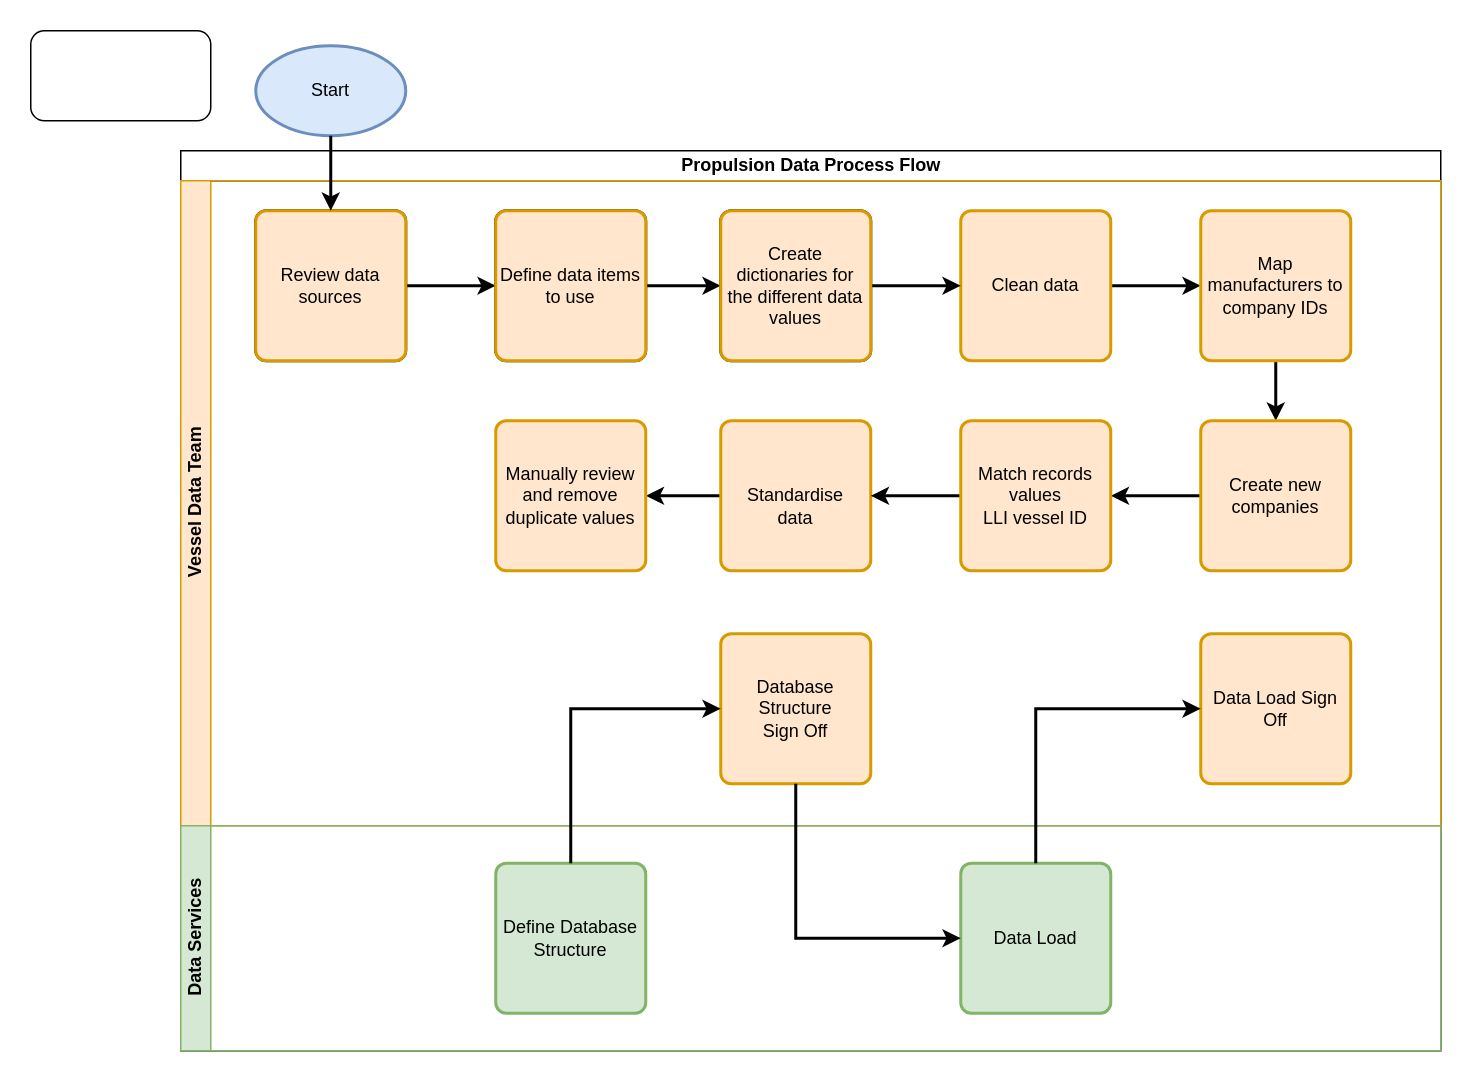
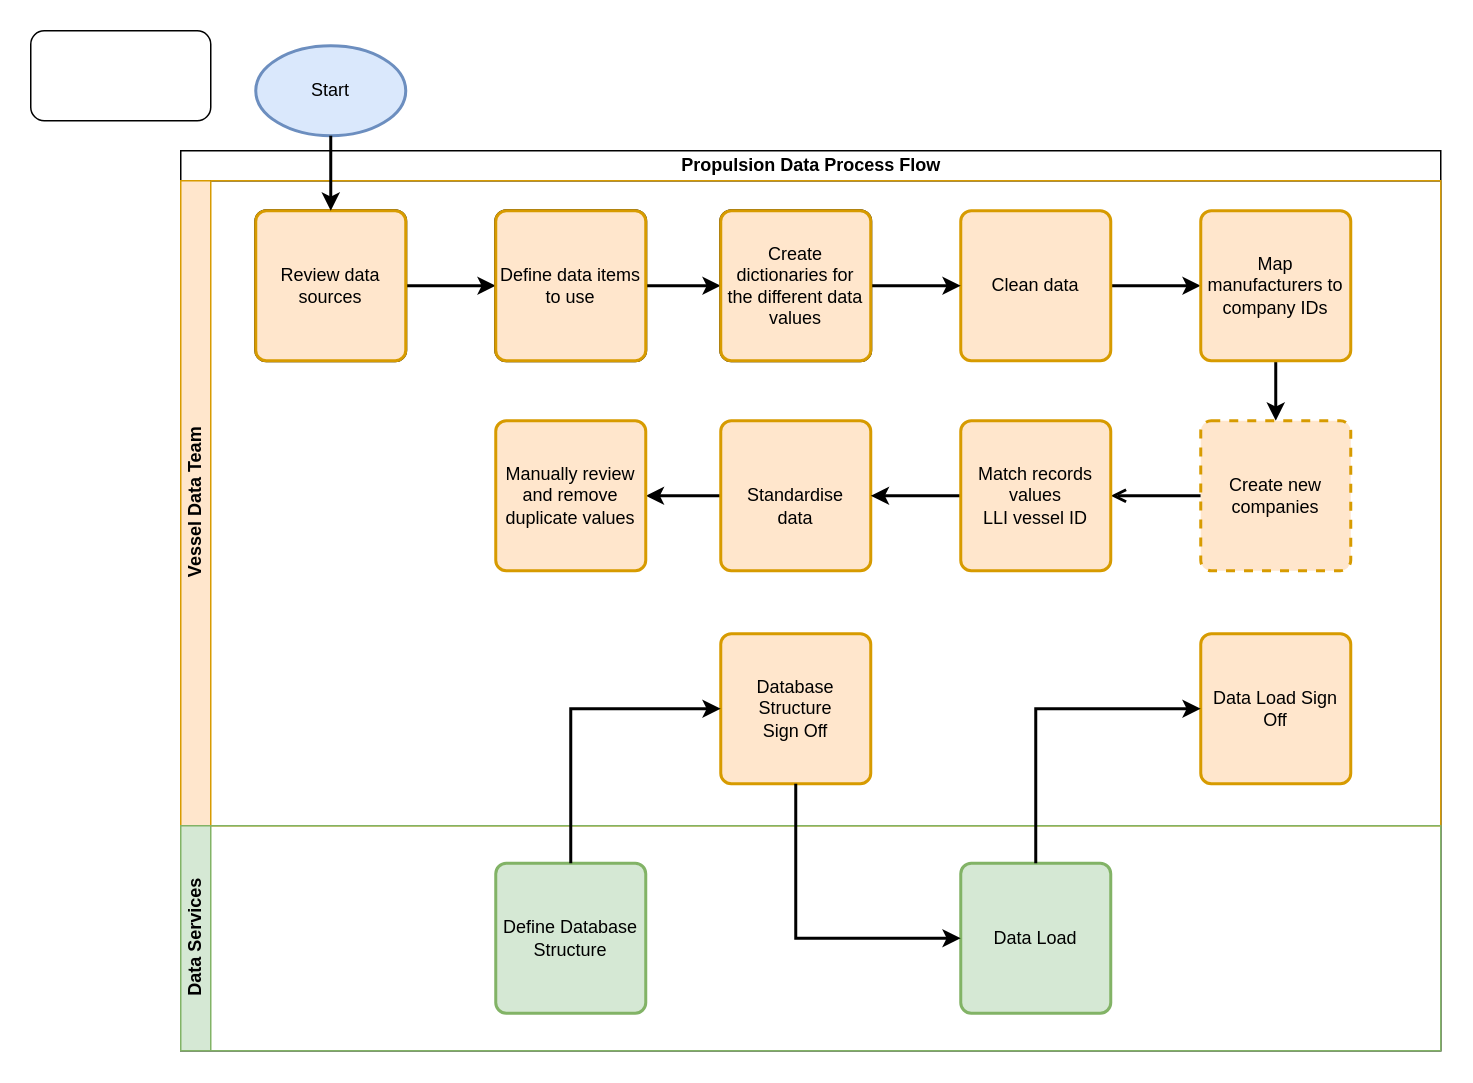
edge "Create new companies" -> "Match records values LLI vessel ID": arrowhead classic -> open
node "Create new companies": style solid -> dashed
